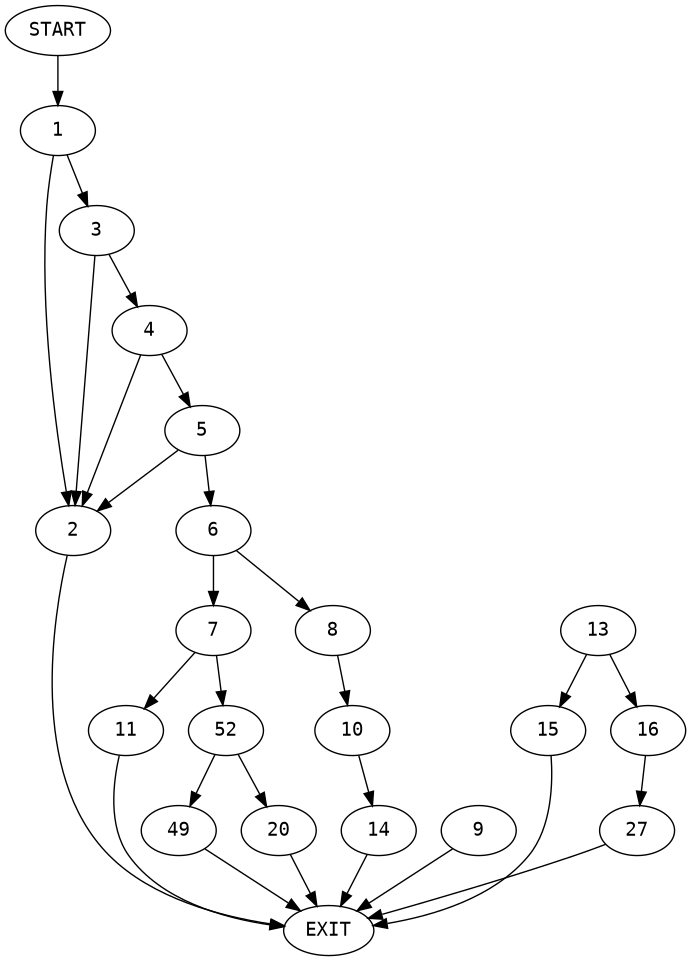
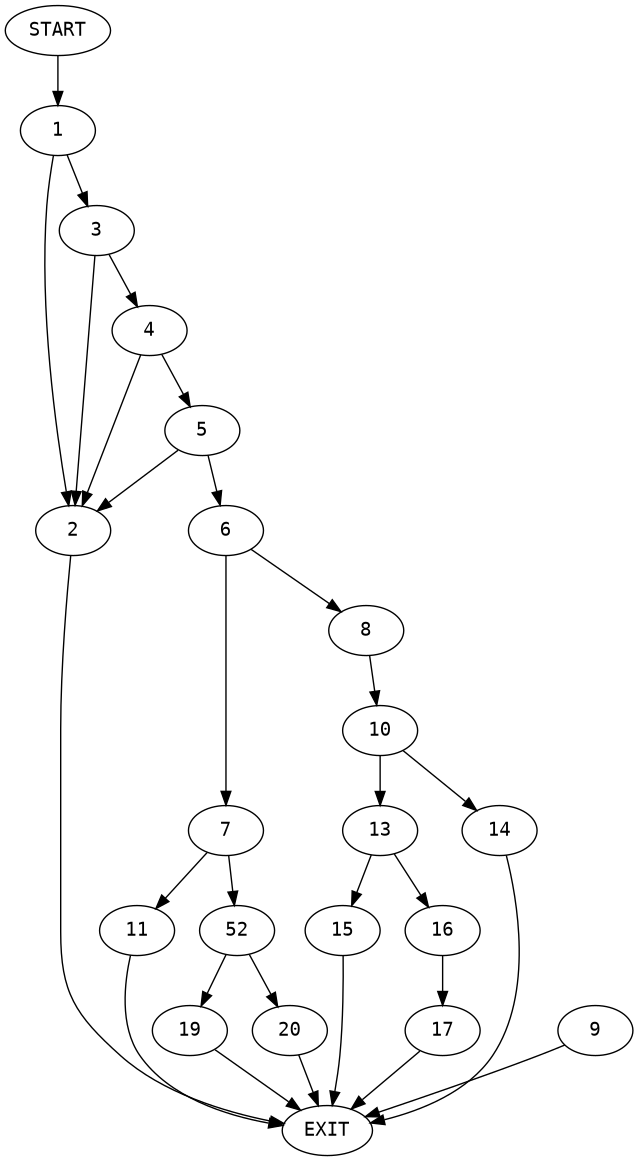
edge "10" -> "13": added
node "49": label "49" -> "19"
node "27": label "27" -> "17"
